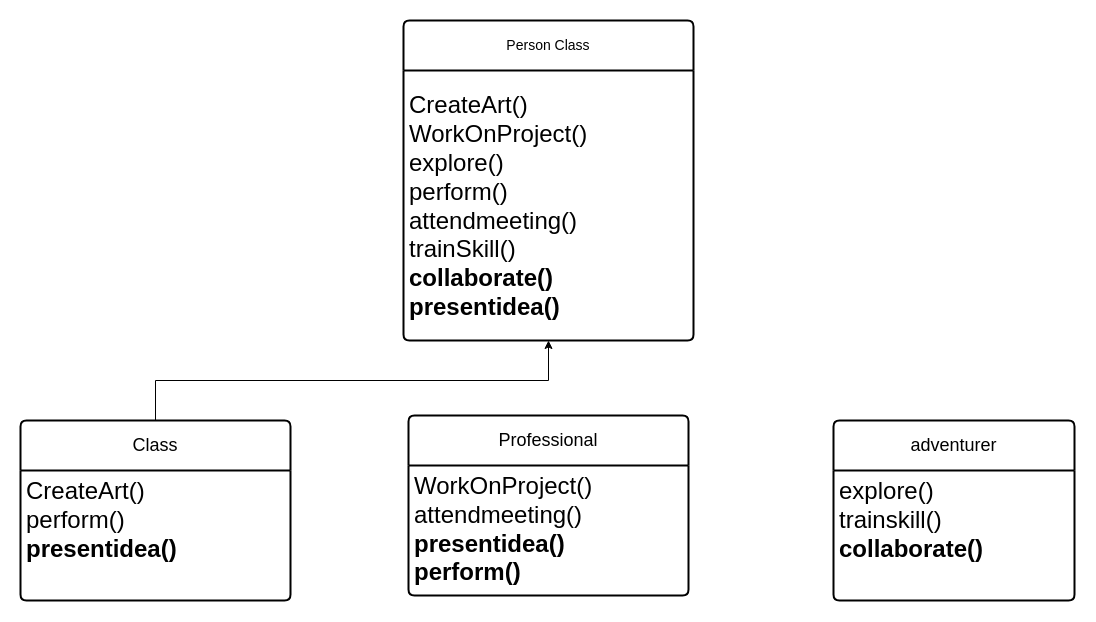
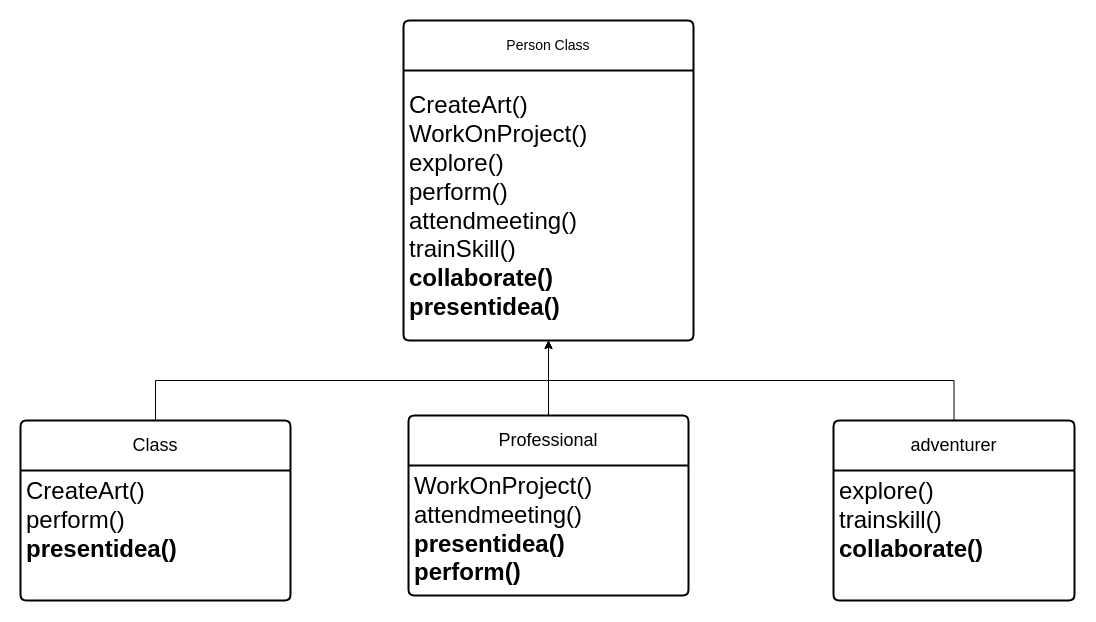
edge "adventurer" -> "CreateArt() WorkOnProject() explore() perform() attendmeeting() trainSkill() collaborate() presentidea()": added
edge "Professional" -> "CreateArt() WorkOnProject() explore() perform() attendmeeting() trainSkill() collaborate() presentidea()": added
